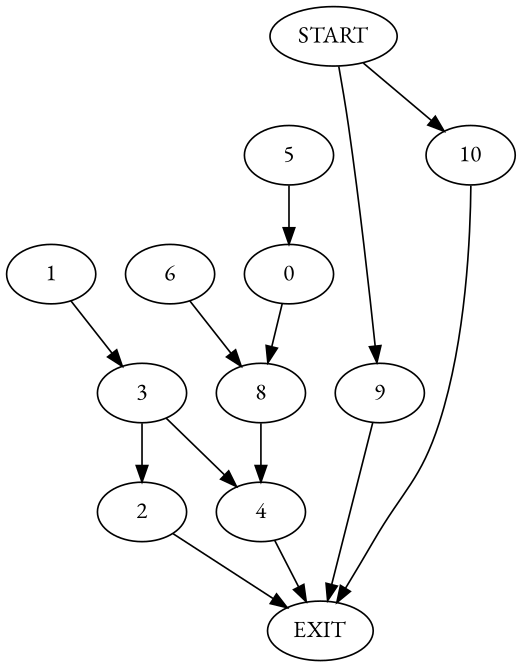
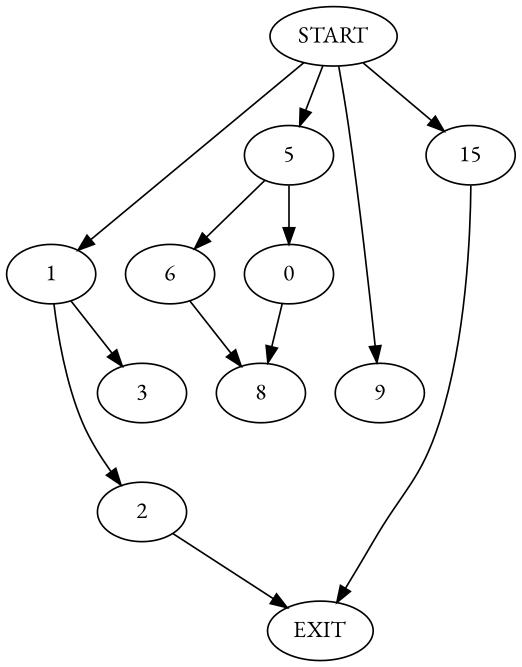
edge "START" -> "5": added
edge "START" -> "1": added
node "10": label "10" -> "15"
edge "5" -> "6": added
edge "3" -> "2": now "1" -> "2"
edge "9" -> "EXIT": removed
node "4": removed
